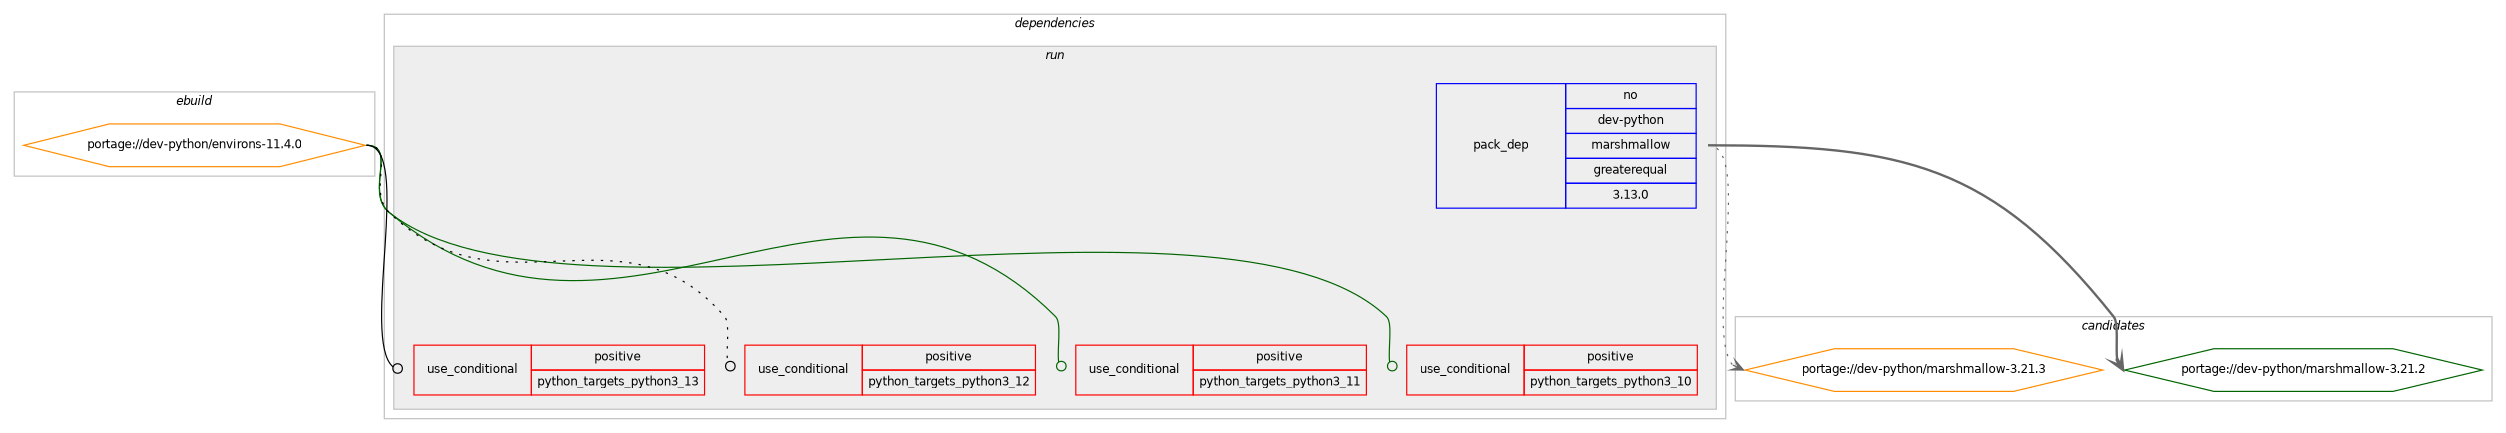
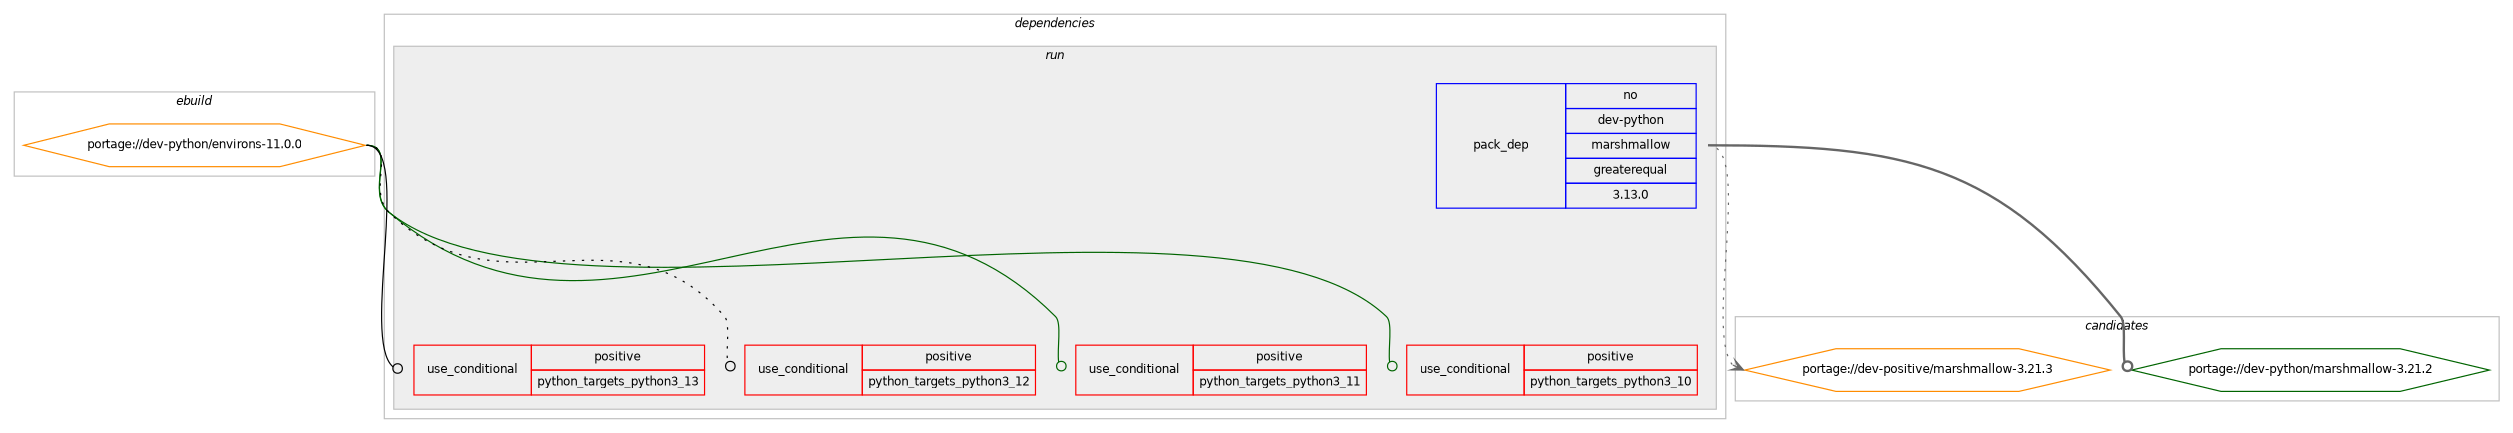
node "portage://dev-python/environs-11.4.0": label "portage://dev-python/environs-11.4.0" -> "portage://dev-python/environs-11.0.0"
edge "pack_dep" -> "portage://dev-python/marshmallow-3.21.2": arrowhead vee -> odot
node "portage://dev-python/marshmallow-3.21.3": label "portage://dev-python/marshmallow-3.21.3" -> "portage://dev-positive/marshmallow-3.21.3"
